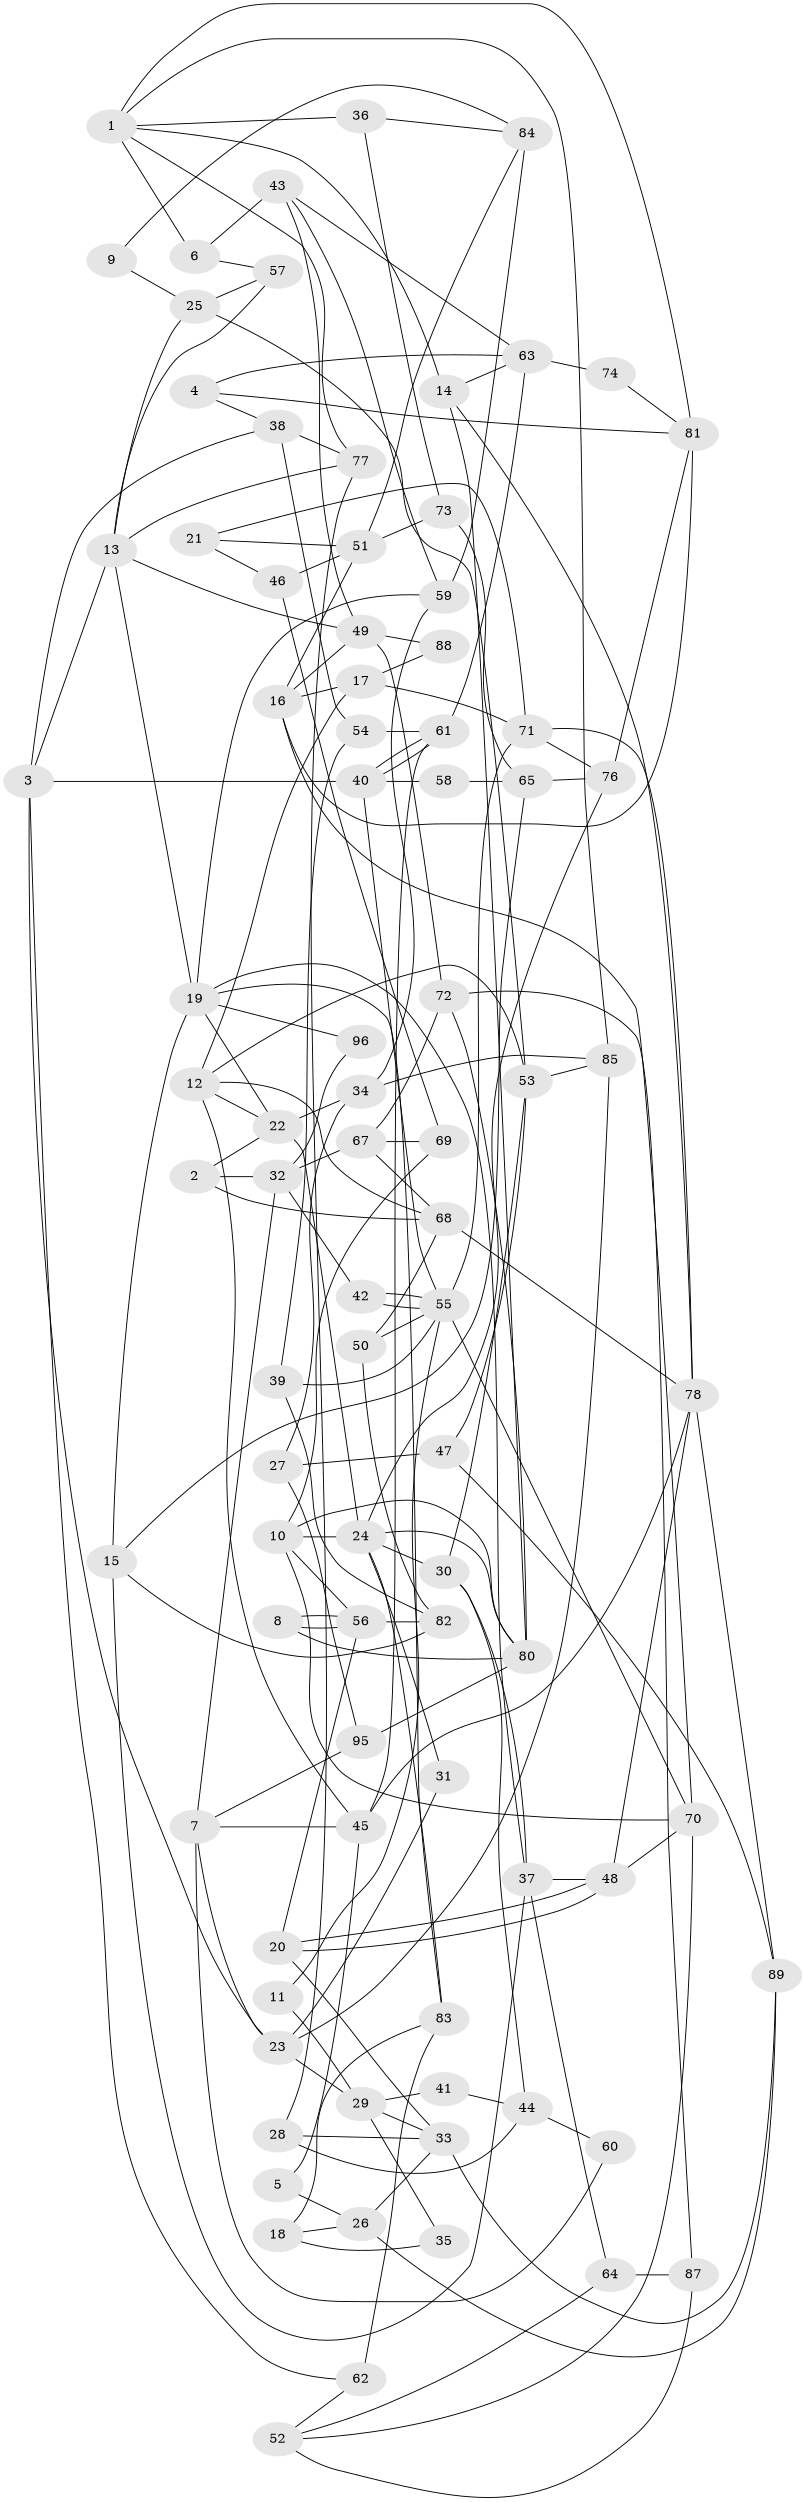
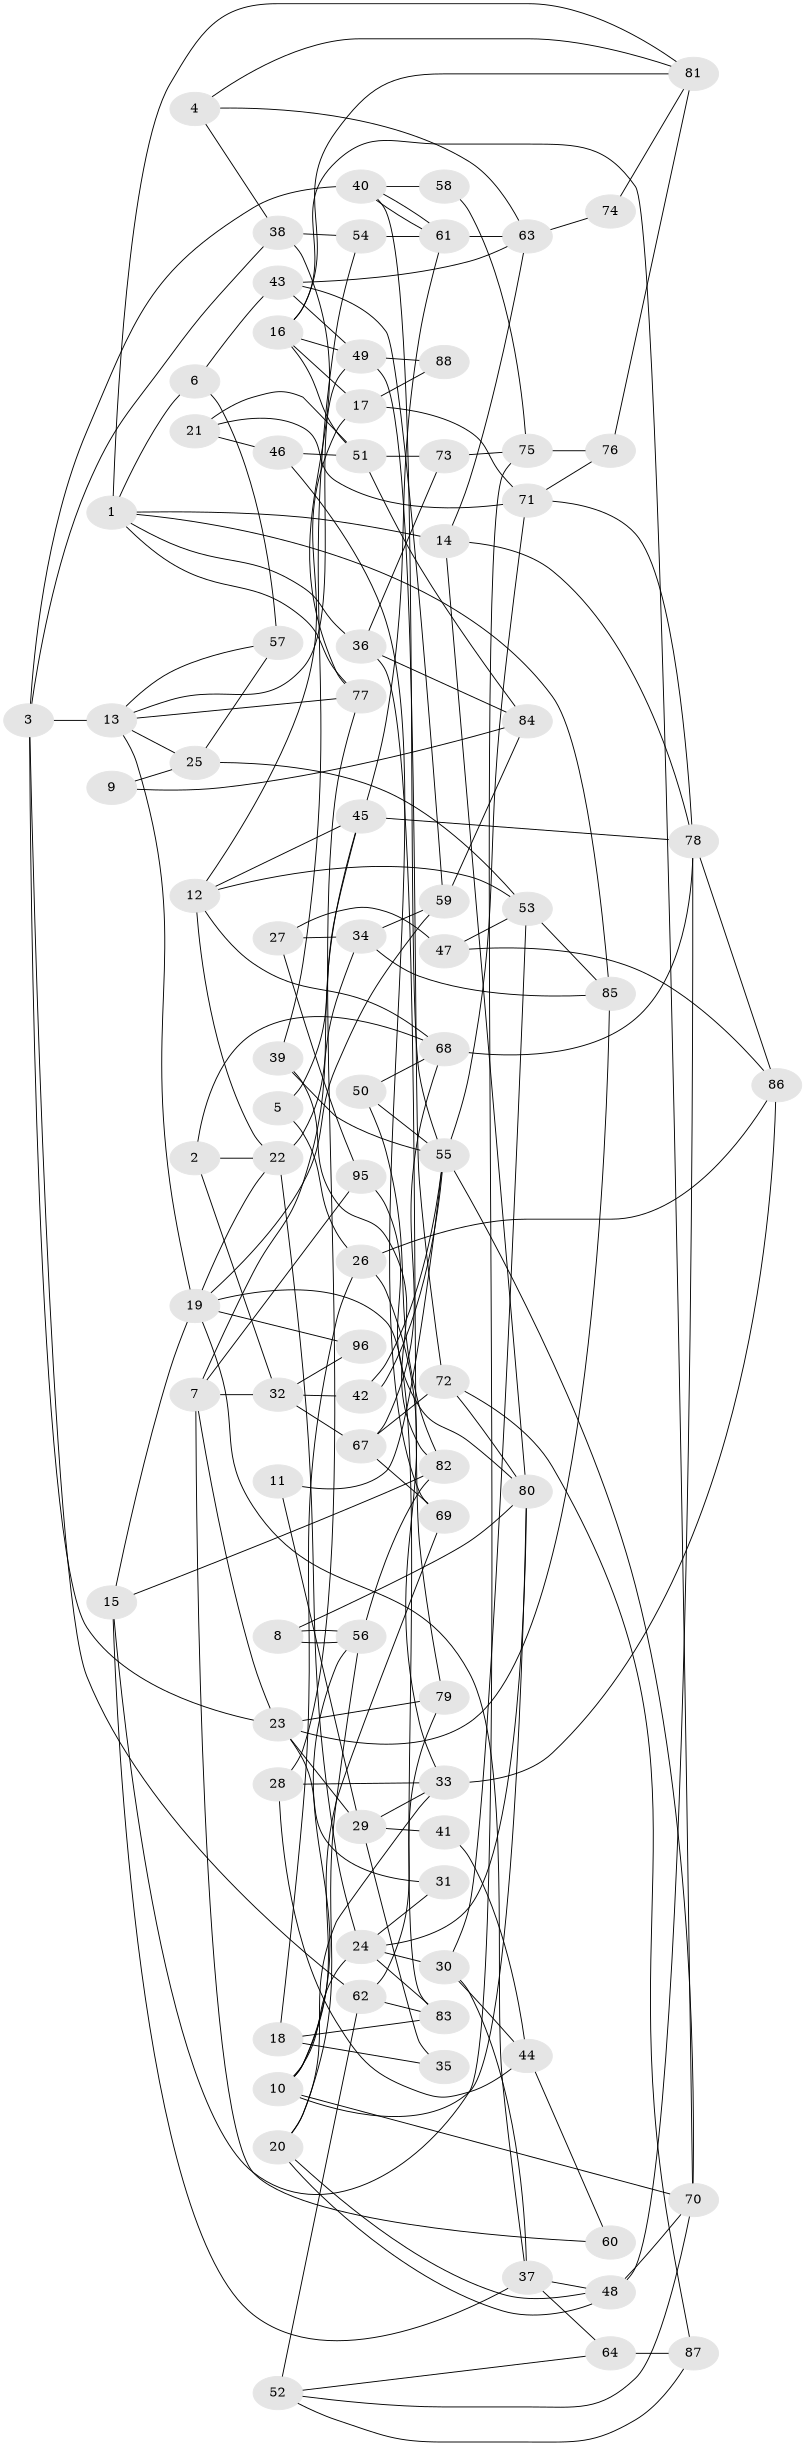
node "65": label "65" -> "75"
edge "76" -- "24": removed
node "79": added
node "89": label "89" -> "86"
